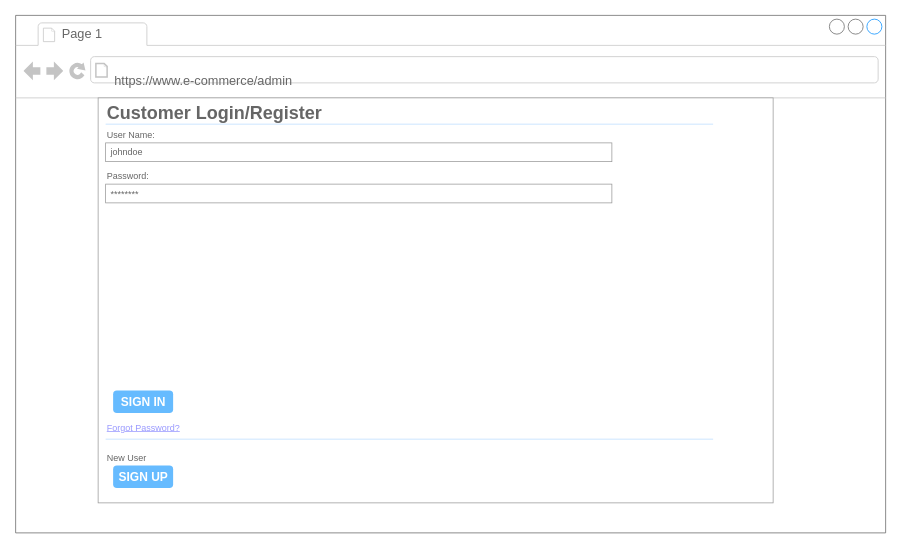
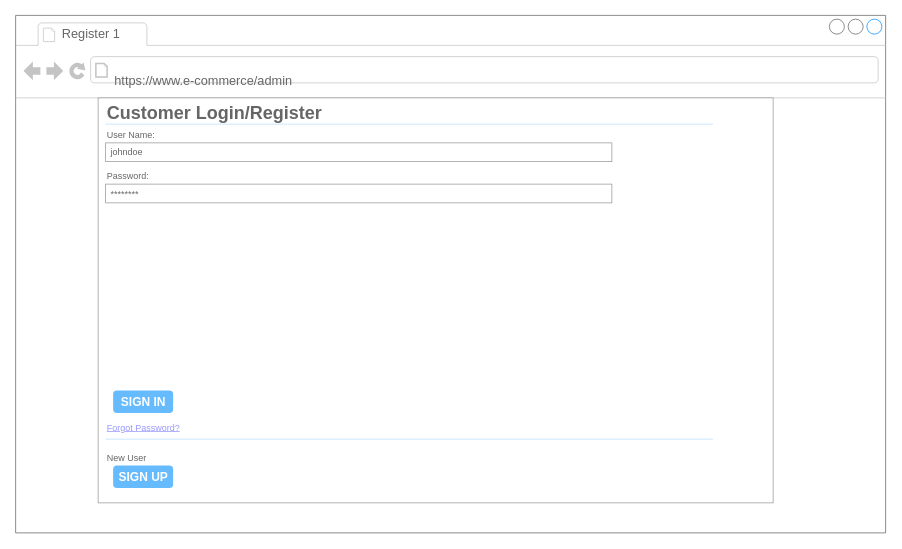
node "Page 1": label "Page 1" -> "Register 1"
